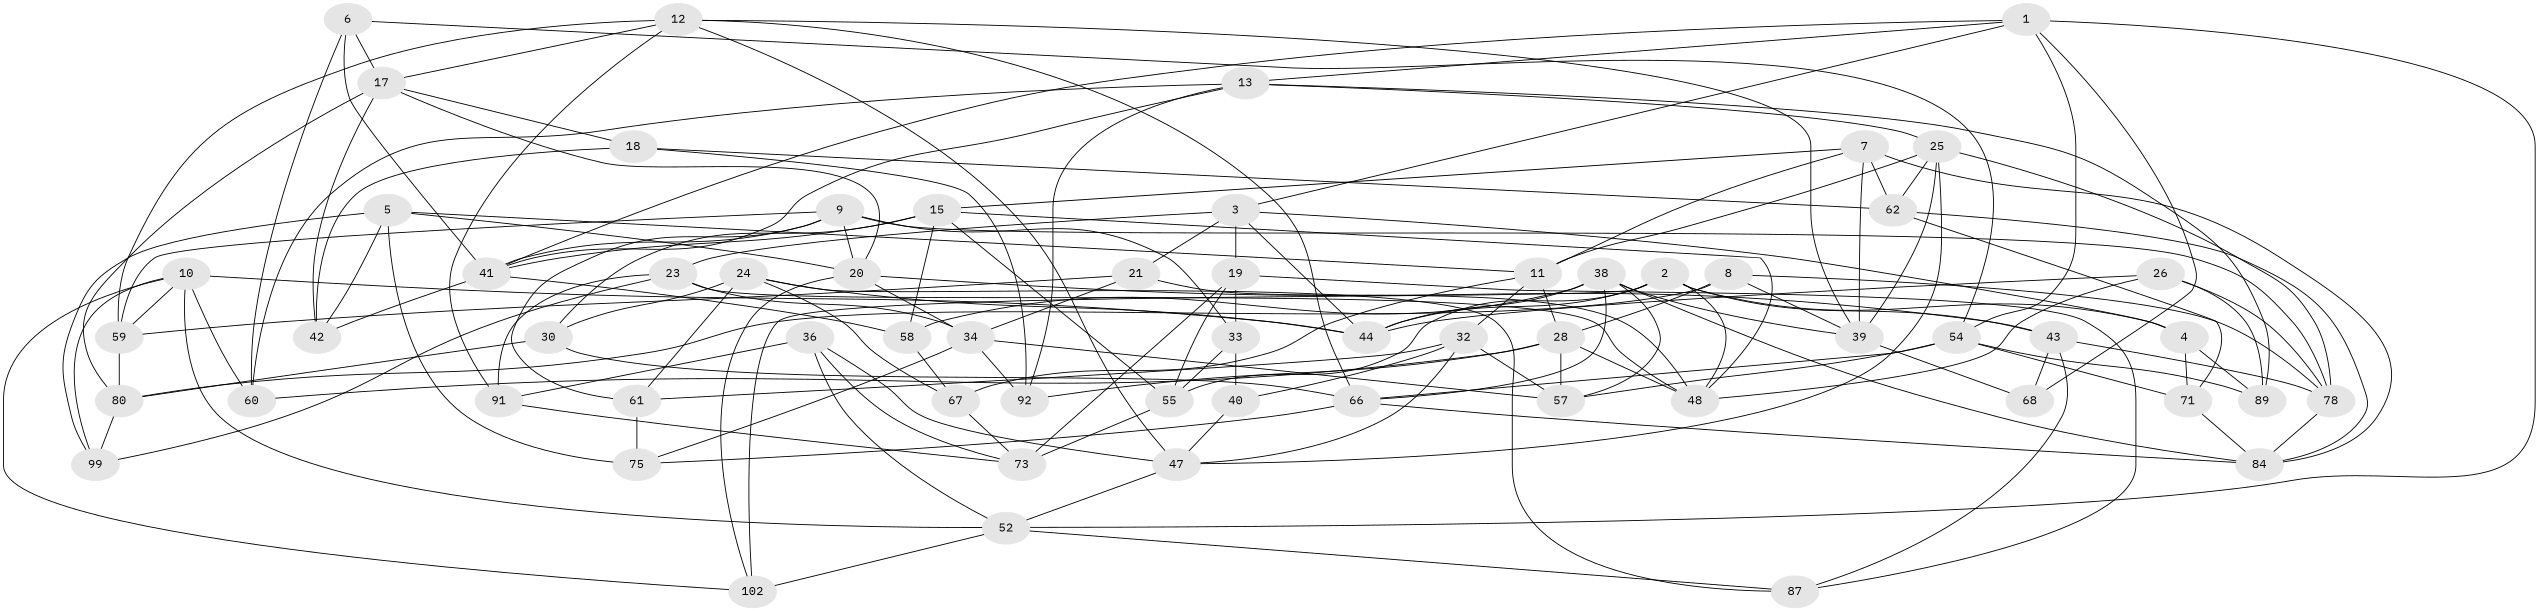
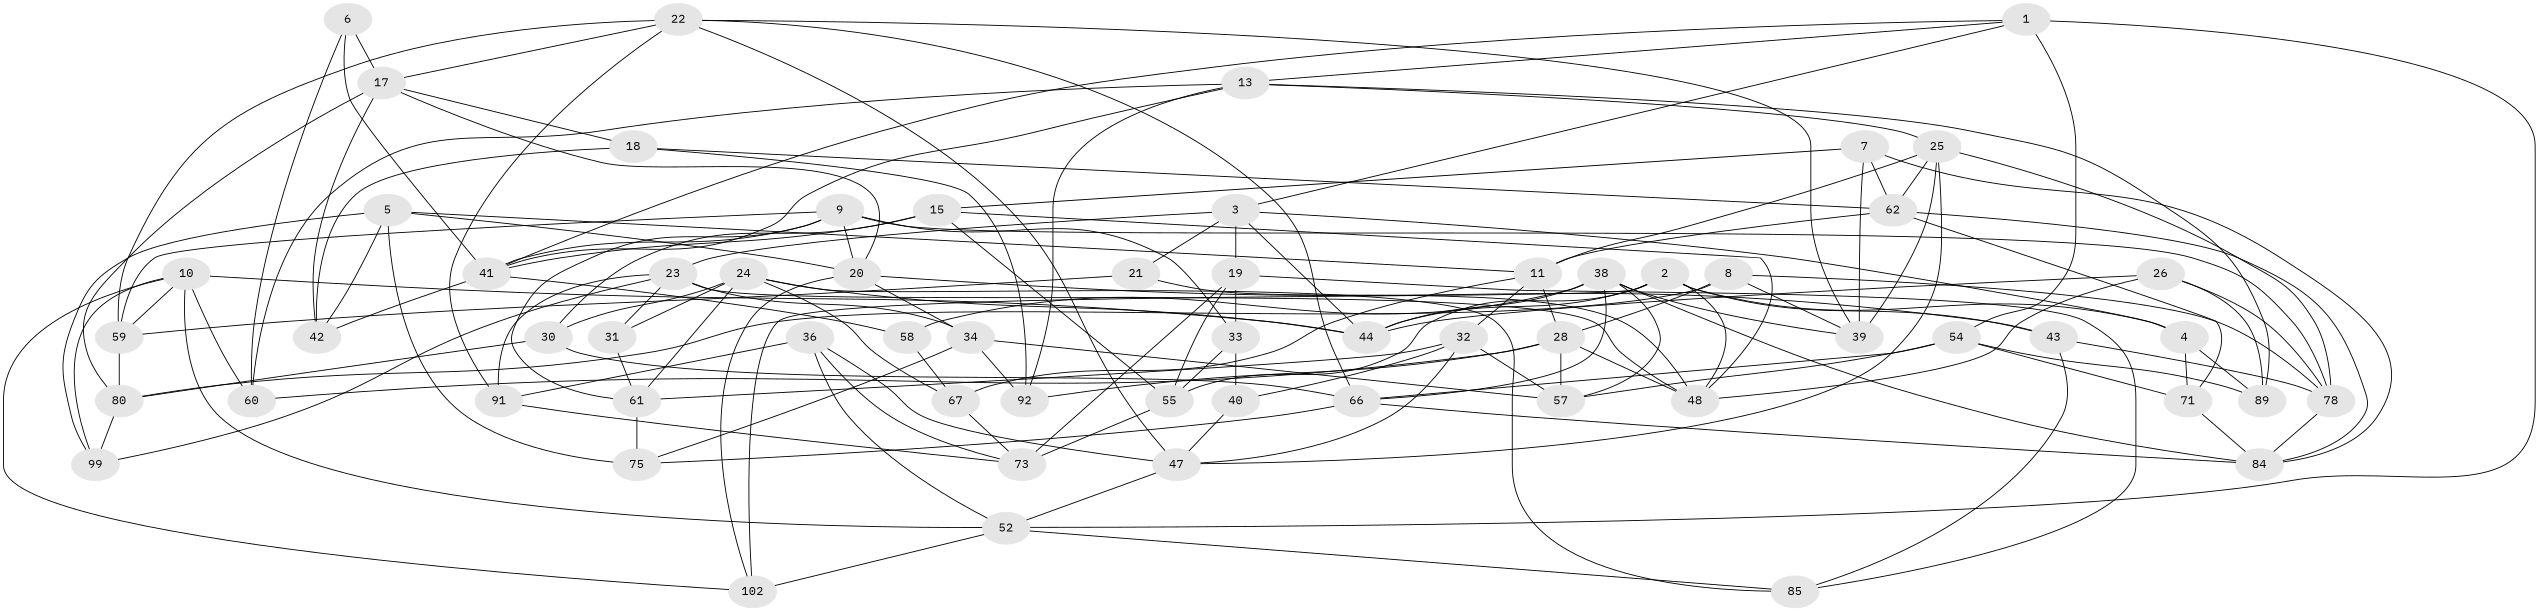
node "12": label "12" -> "22"
edge "6" -- "54": removed
edge "7" -- "11": now "62" -- "11"
edge "15" -- "58": removed
edge "21" -- "34": removed
node "31": added
node "68": removed
node "87": label "87" -> "85"
